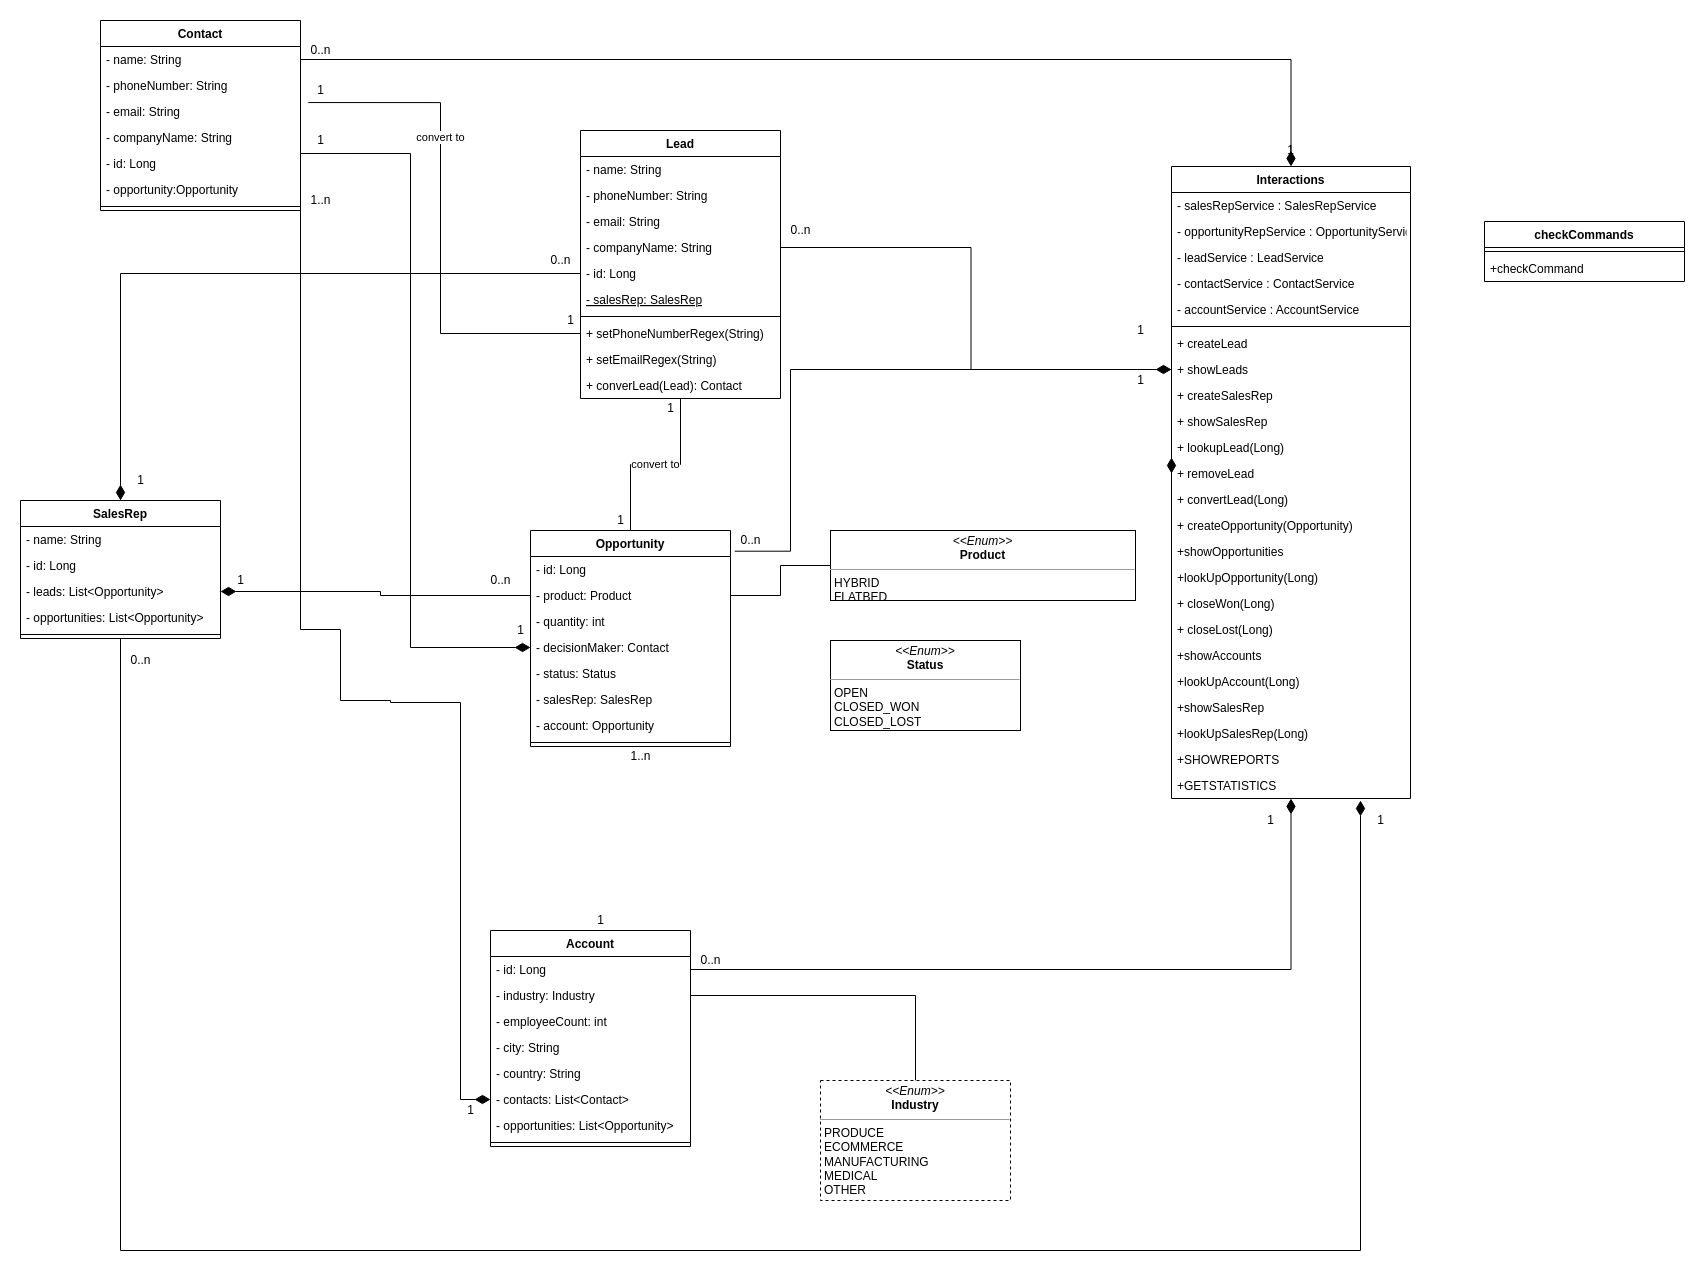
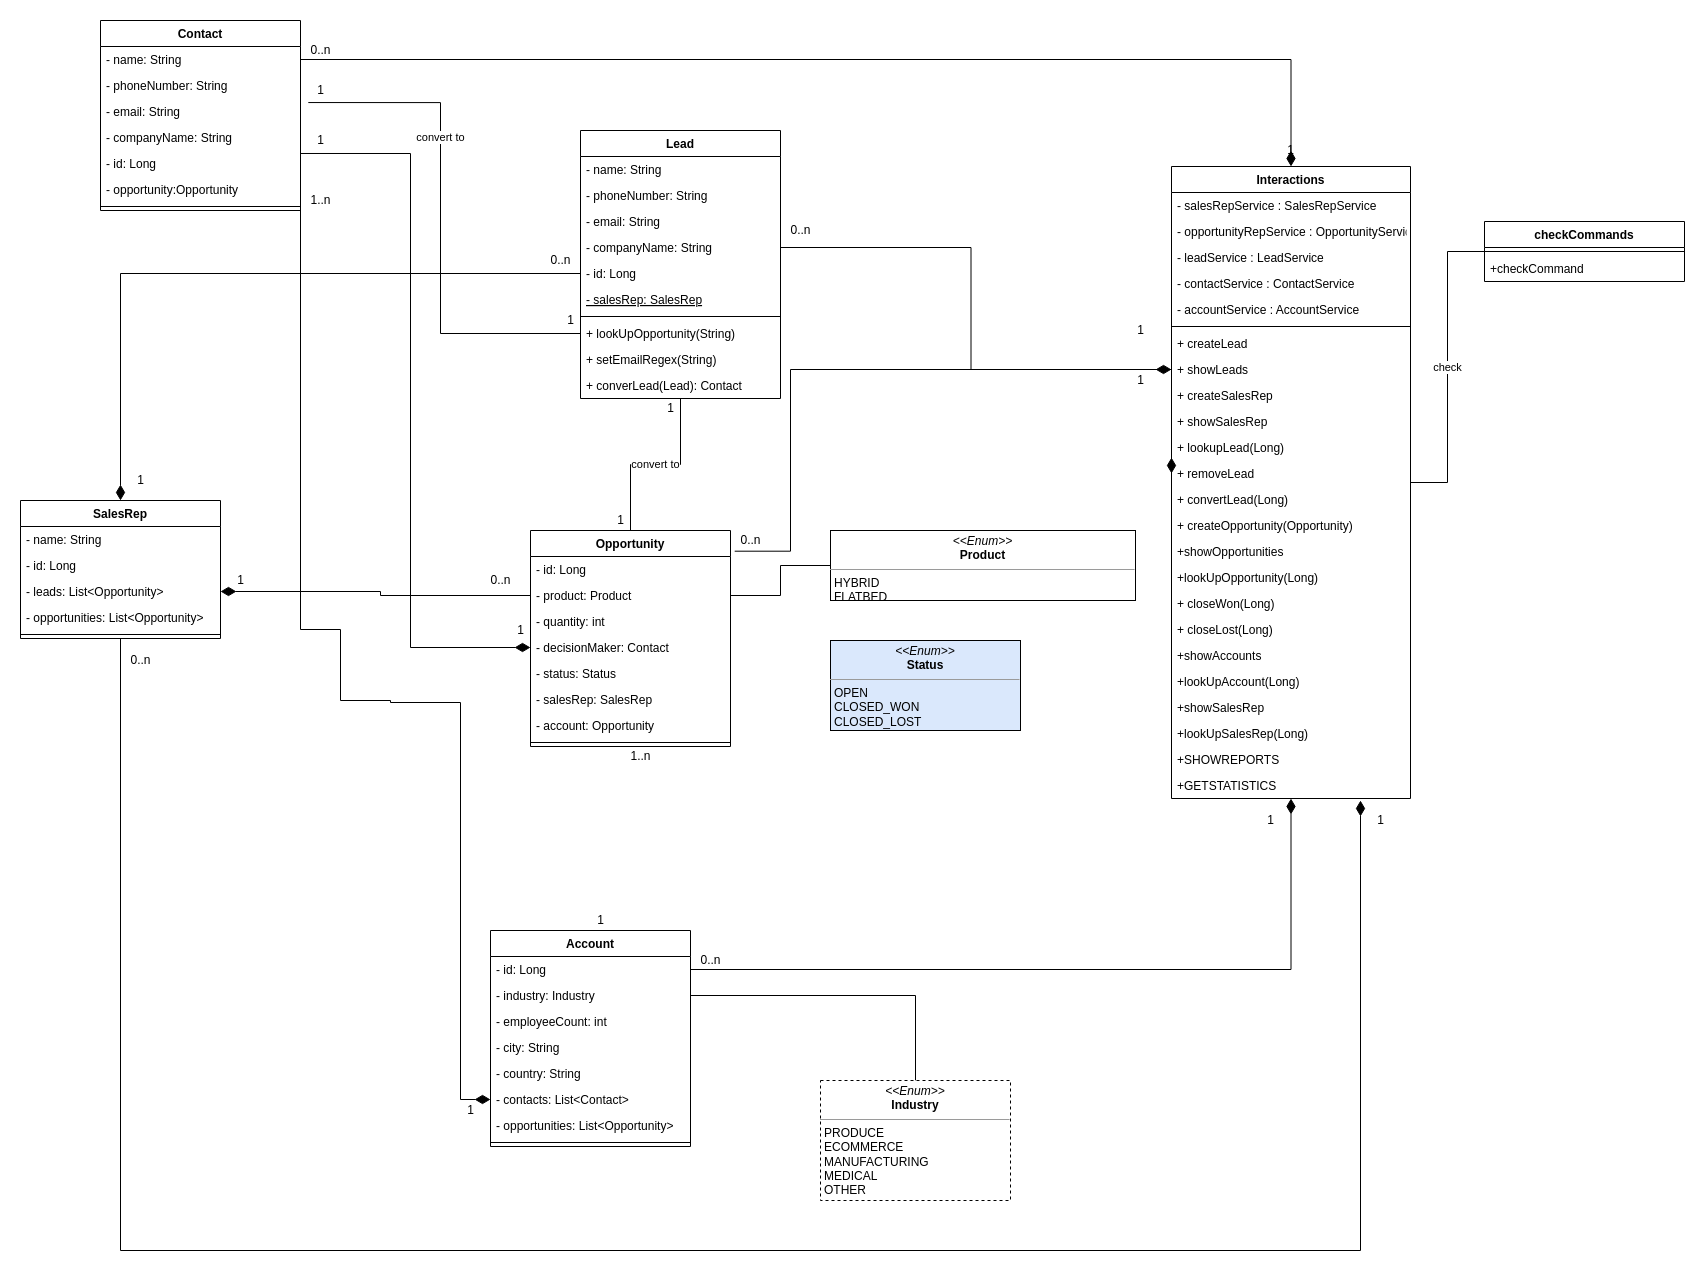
node "+ setPhoneNumberRegex(String)": label "+ setPhoneNumberRegex(String)" -> "+ lookUpOpportunity(String)"
edge "checkCommands" -- "Interactions": added, label "check"
node "<<Enum>> Status OPEN CLOSED_WON CLOSED_LOST": fillcolor #ffffff -> #dae8fc
